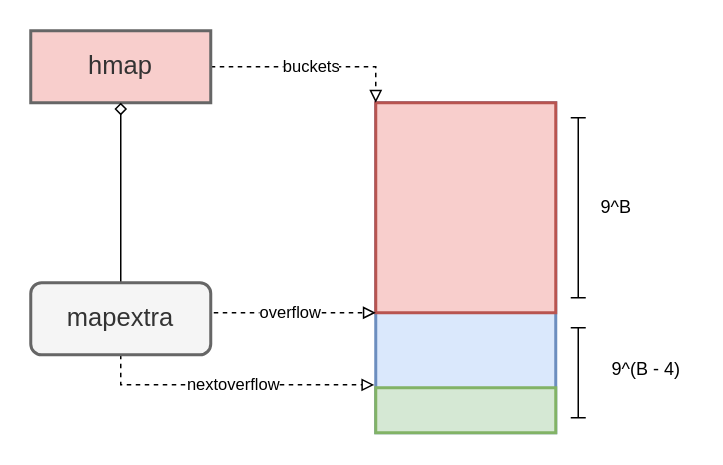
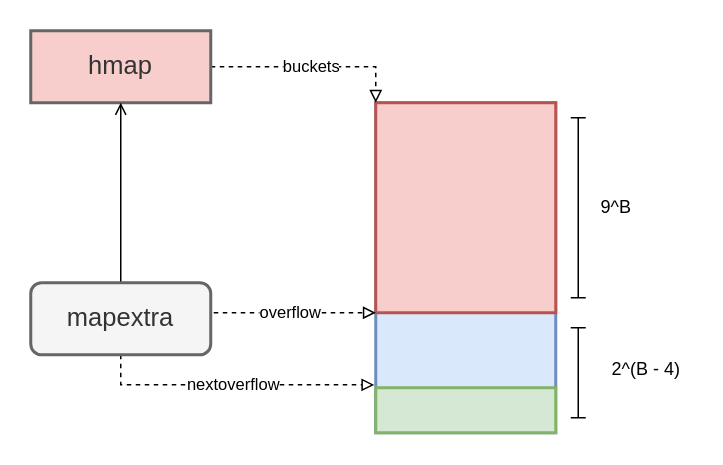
edge "mapextra" -> "hmap": arrowhead diamond -> open
node "9^(B - 4)": label "9^(B - 4)" -> "2^(B - 4)"
